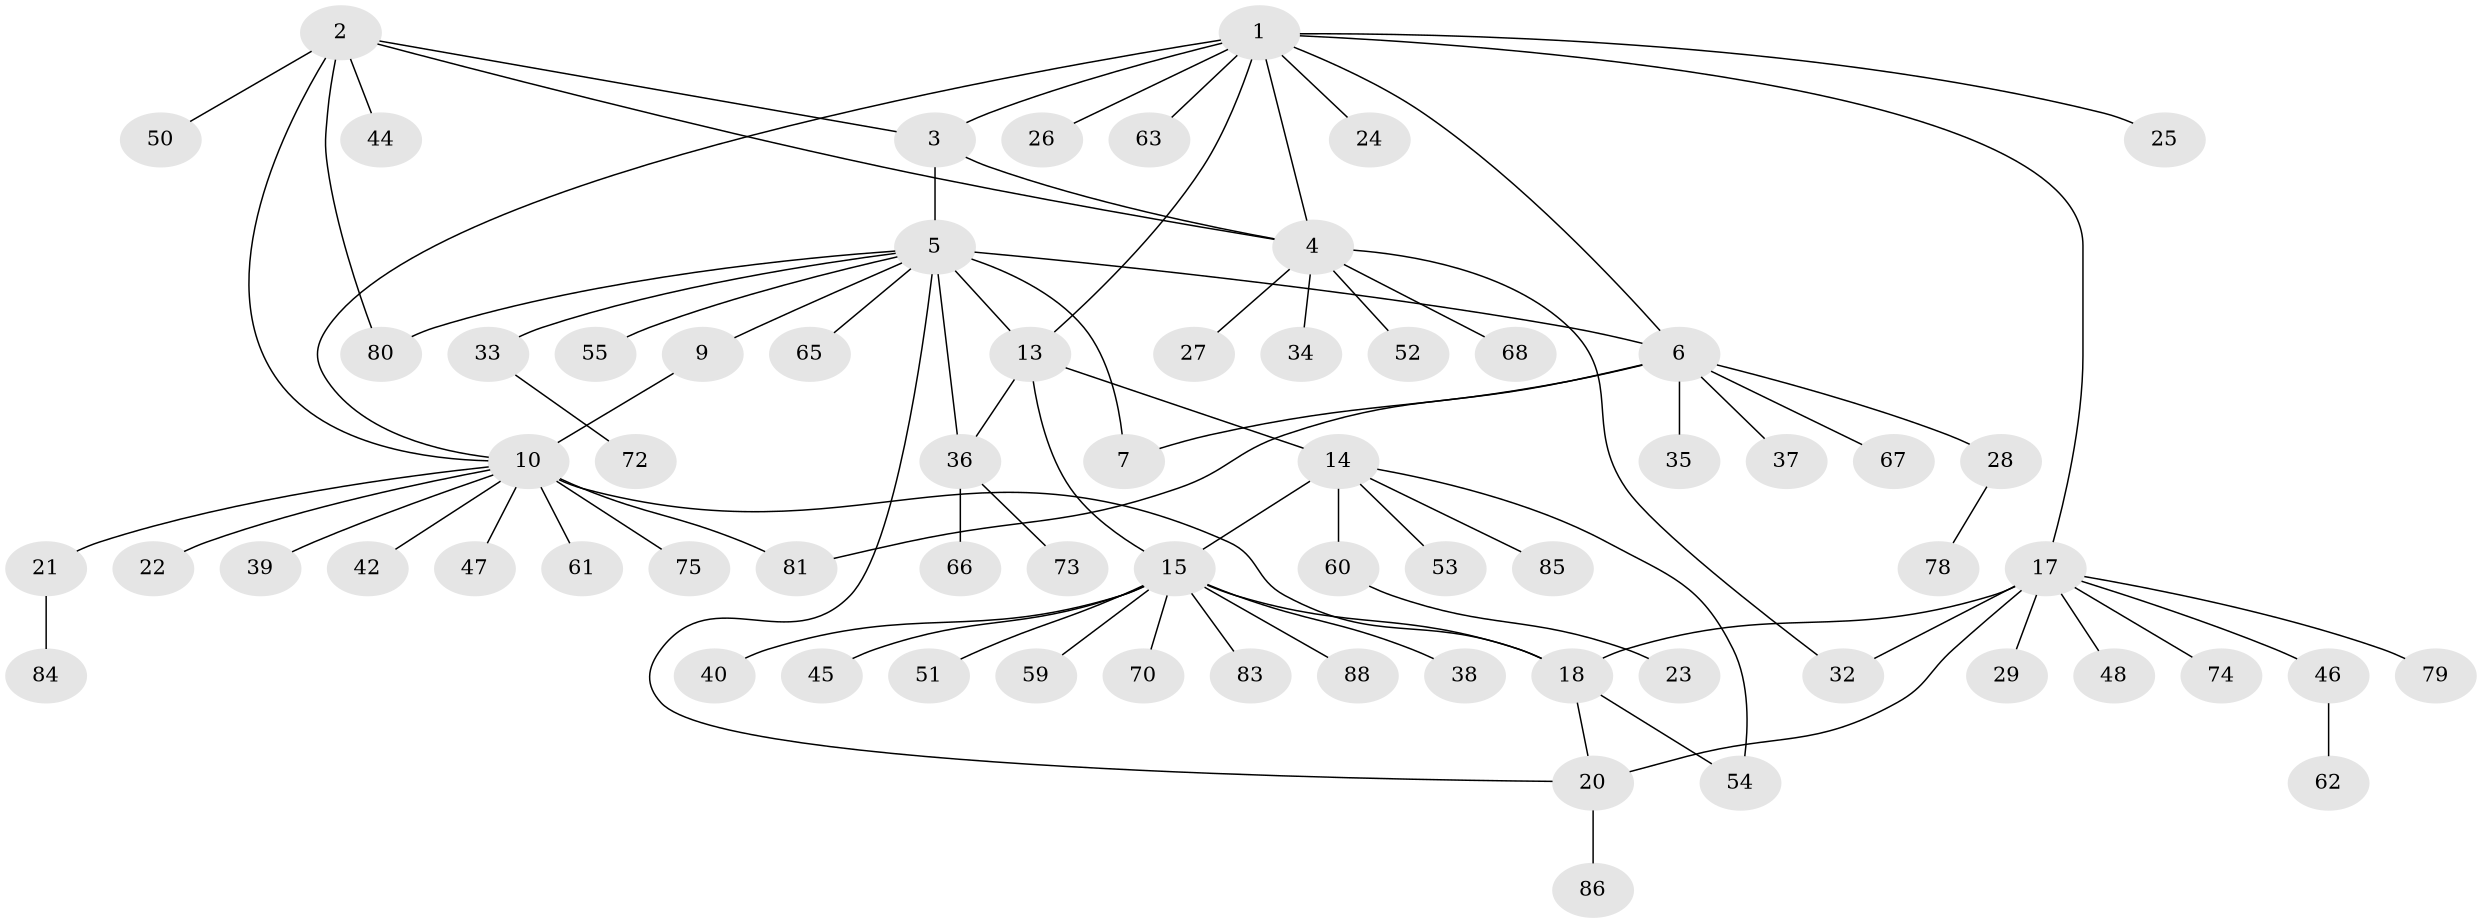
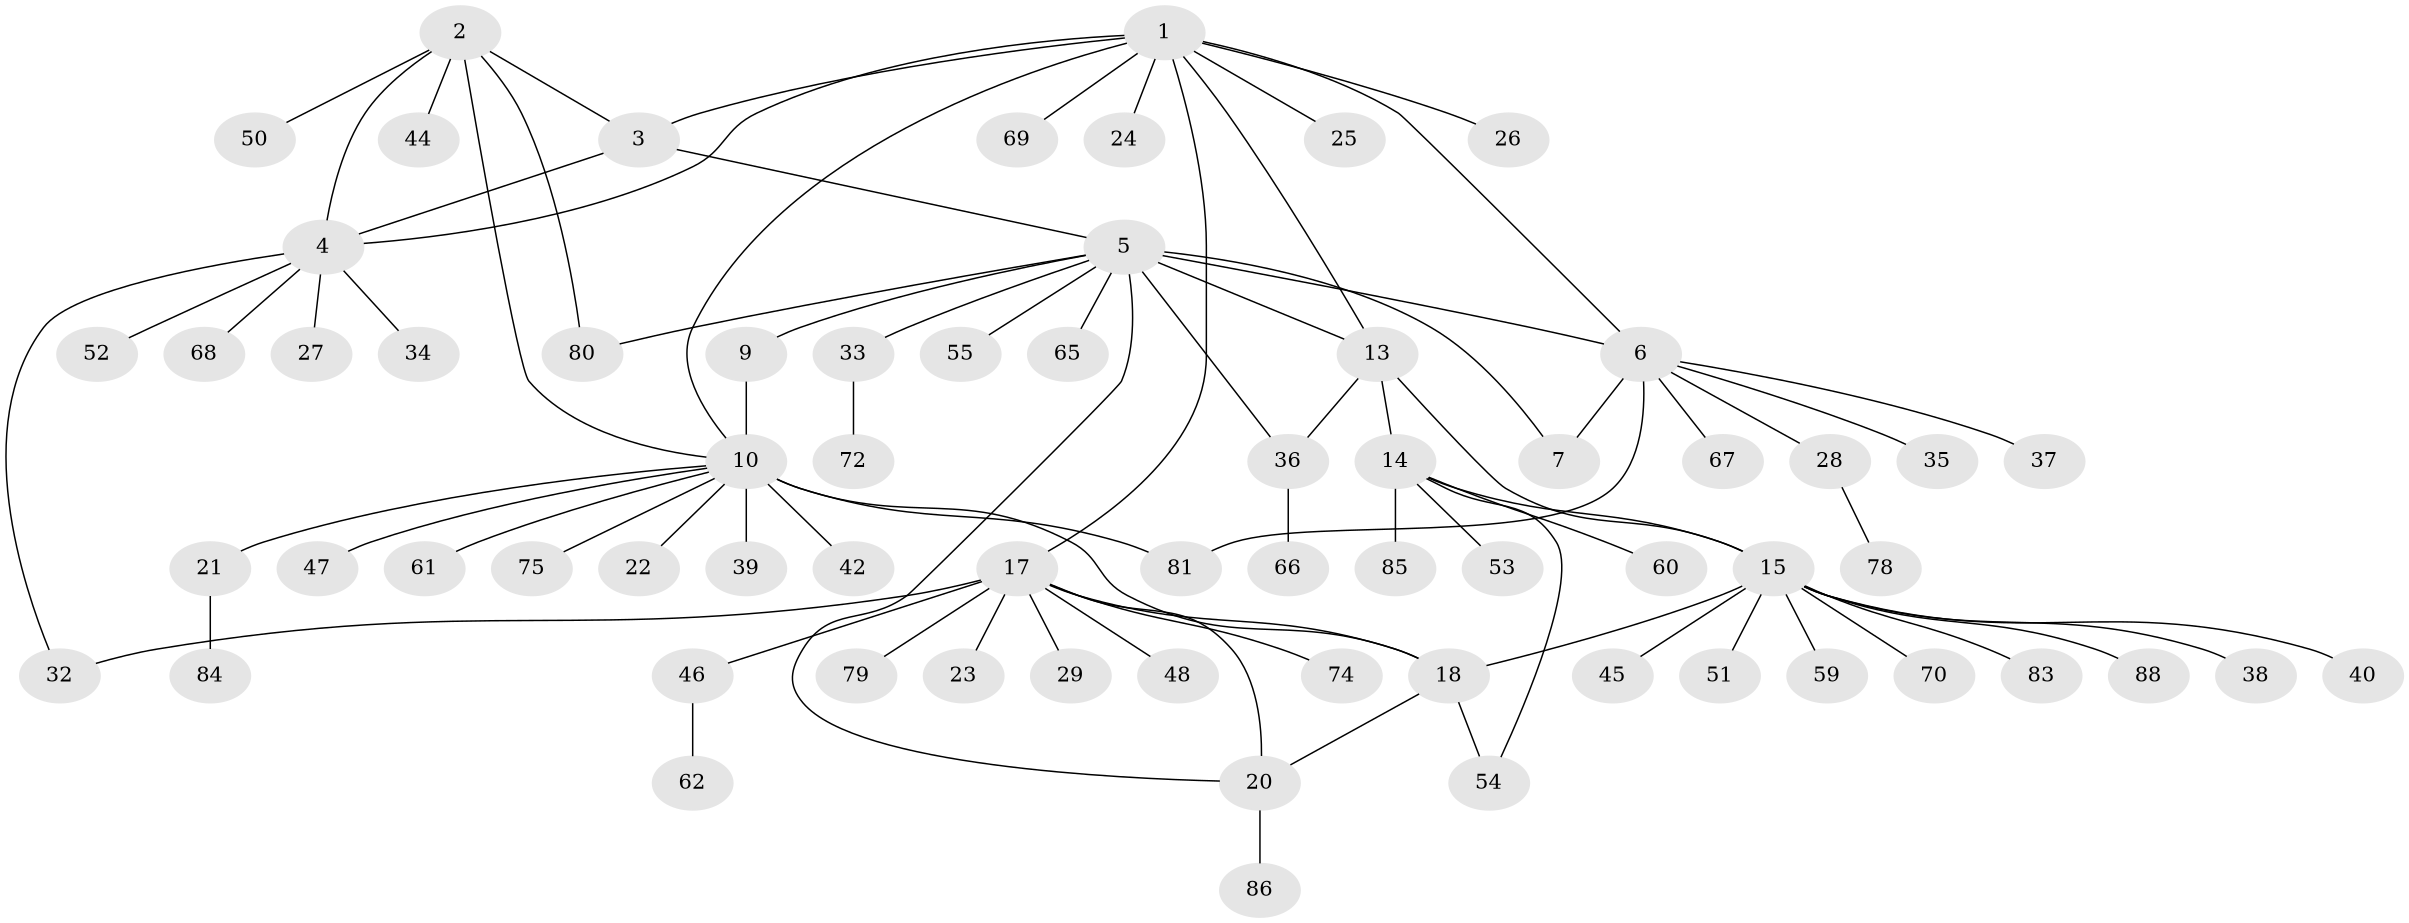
node "63": label "63" -> "69"
node "73": removed
edge "60" -- "23": now "17" -- "23"
